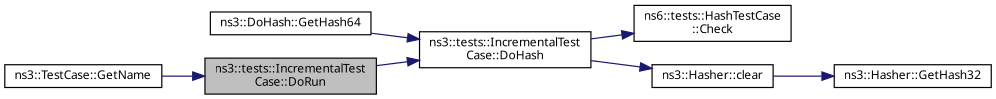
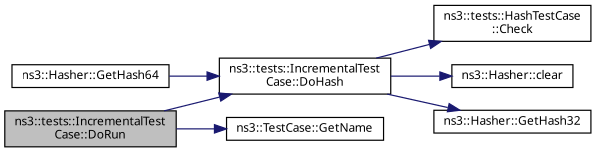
node "ns3::DoHash::GetHash64": label "ns3::DoHash::GetHash64" -> "ns3::Hasher::GetHash64"
node "ns6::tests::HashTestCase ::Check": label "ns6::tests::HashTestCase ::Check" -> "ns3::tests::HashTestCase ::Check"
edge "ns3::TestCase::GetName" -> "ns3::tests::IncrementalTest Case::DoRun": reversed
edge "ns3::Hasher::clear" -> "ns3::Hasher::GetHash32": now "ns3::tests::IncrementalTest Case::DoHash" -> "ns3::Hasher::GetHash32"
